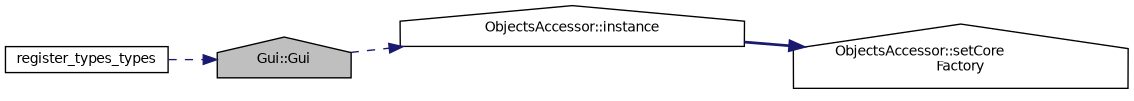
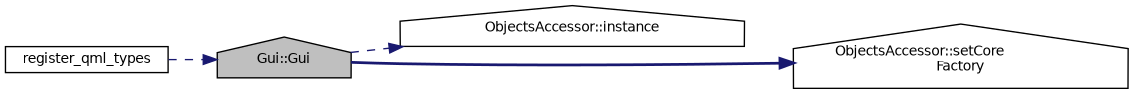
edge "ObjectsAccessor::instance" -> "ObjectsAccessor::setCore Factory": now "Gui::Gui" -> "ObjectsAccessor::setCore Factory"
node "register_types_types": label "register_types_types" -> "register_qml_types"
